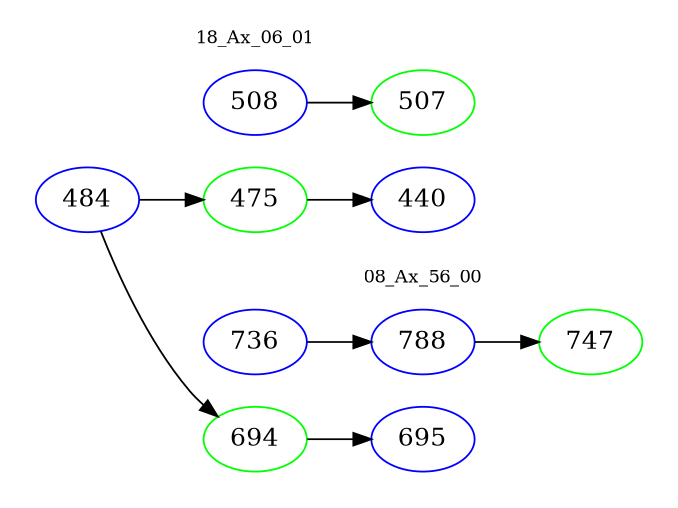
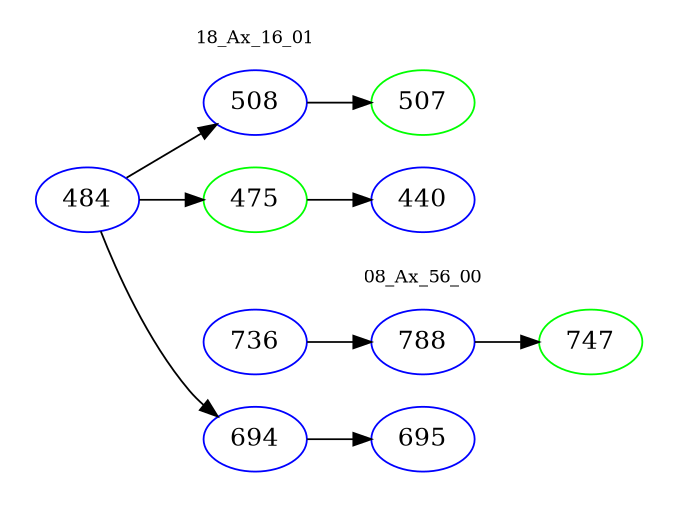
cluster "18_Ax_06_01": label "18_Ax_06_01" -> "18_Ax_16_01"
edge "484" -> "508": added
node "694": color green -> blue
